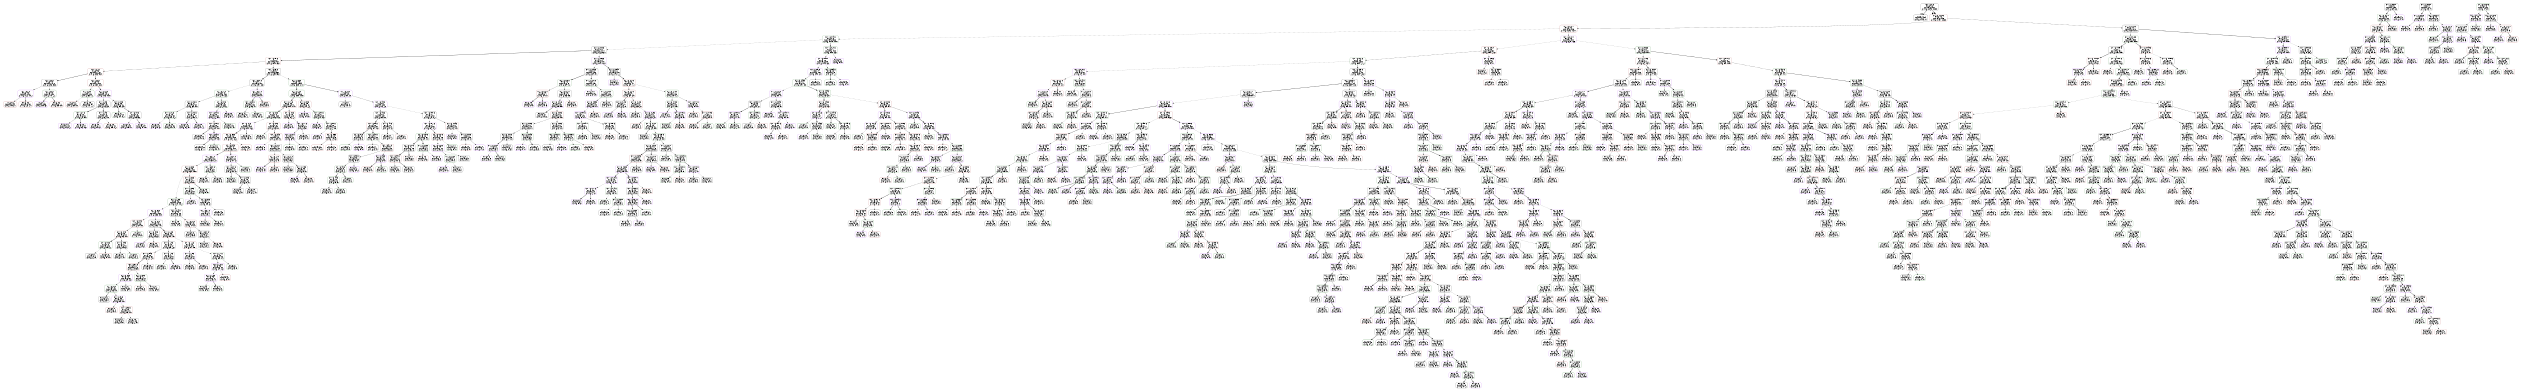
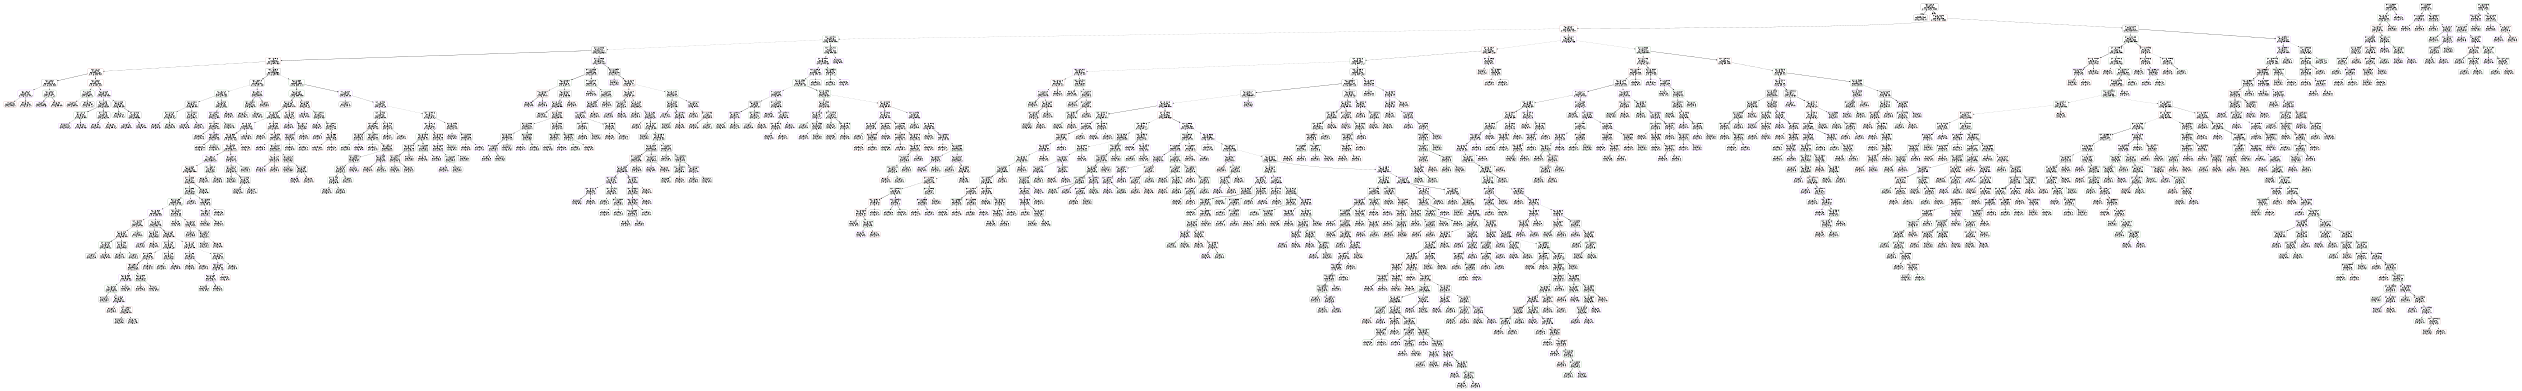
edge "rain <= 219.5 gini = 0.5 samples = 38 value = [30, 25]" -> "rain <= 220.5 gini = 0.5 samples = 36 value = [30, 22]": removed
node "rain <= 1089.5 gini = 0.3 samples = 25 value = [8, 31]": added
edge "rain <= 52.5 gini = 0.5 samples = 182 value = [159, 132]" -> "rain <= 48.5 gini = 0.5 samples = 165 value = [141, 124]": now "rain <= 53.5 gini = 0.4 samples = 13 value = [15, 5]" -> "rain <= 48.5 gini = 0.5 samples = 165 value = [141, 124]"
